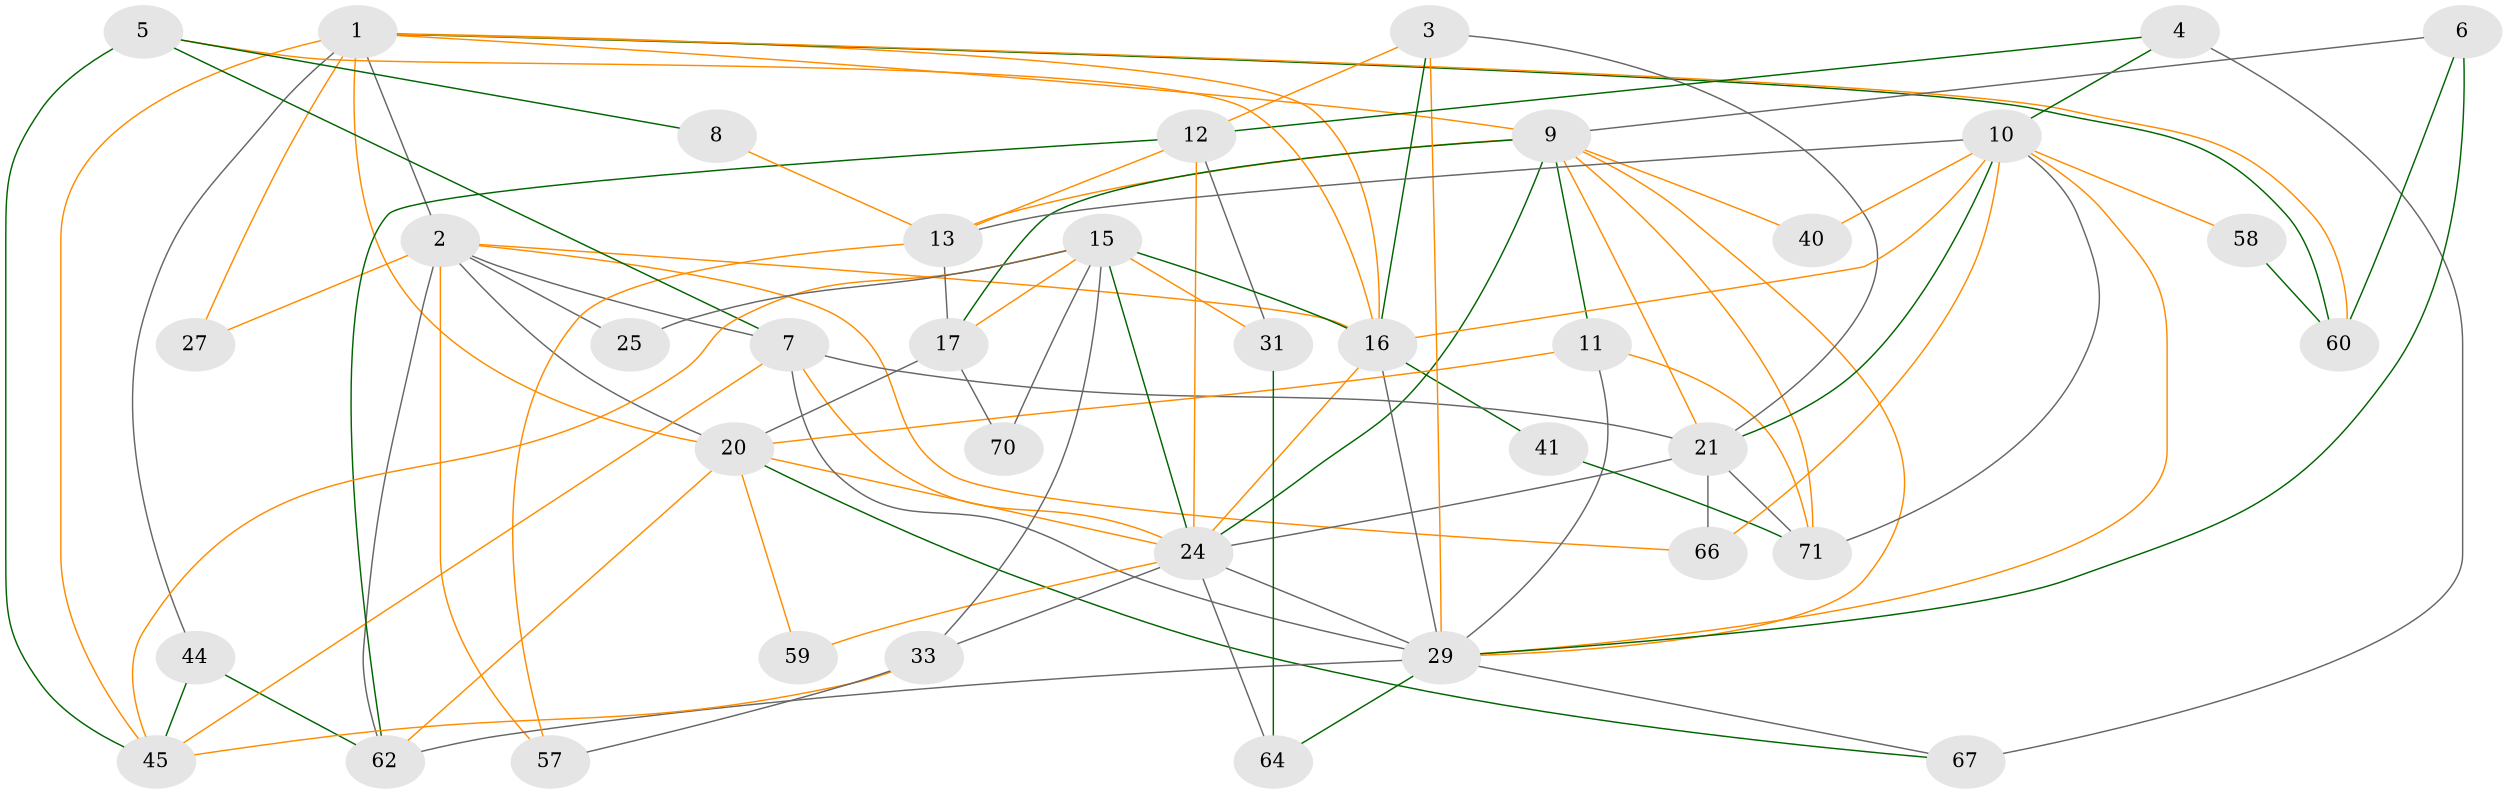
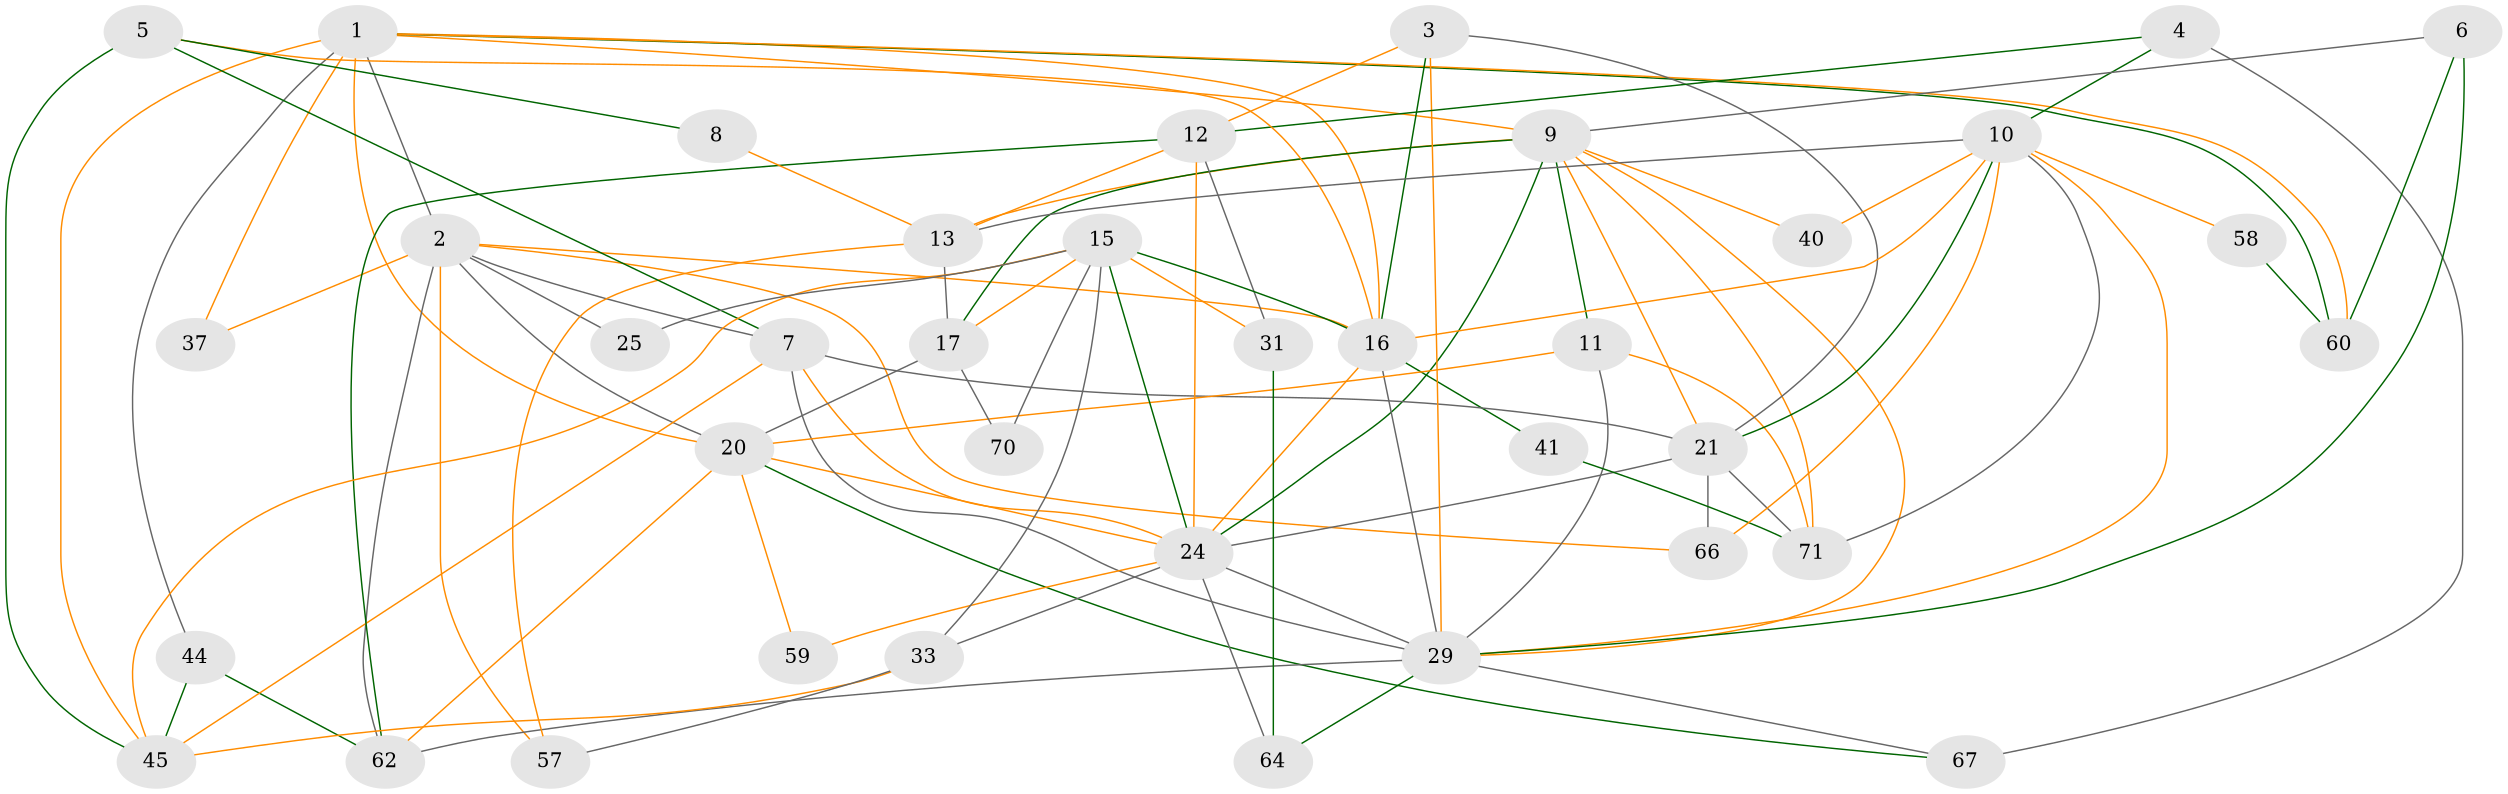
node "27": label "27" -> "37"
